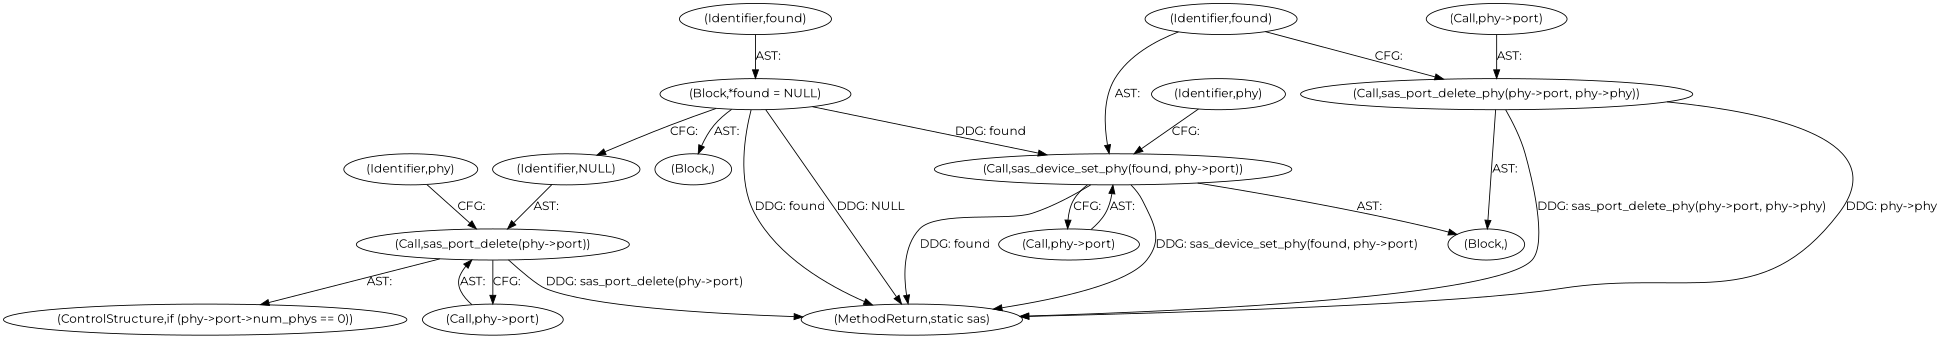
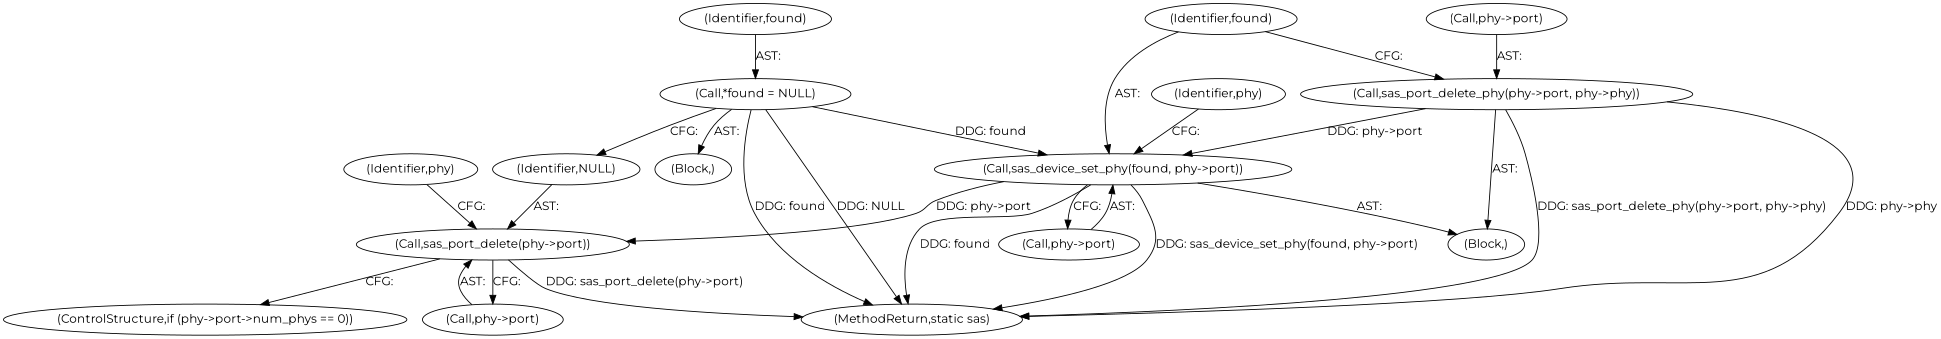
node "(Block,*found = NULL)": label "(Block,*found = NULL)" -> "(Call,*found = NULL)"
edge "(Call,sas_port_delete_phy(phy->port, phy->phy))" -> "(Call,sas_device_set_phy(found, phy->port))": added, label "DDG: phy->port"
edge "(Call,sas_device_set_phy(found, phy->port))" -> "(Call,sas_port_delete(phy->port))": added, label "DDG: phy->port"
edge "(Call,sas_port_delete(phy->port))" -> "(ControlStructure,if (phy->port->num_phys == 0))": label "AST: " -> "CFG: "
